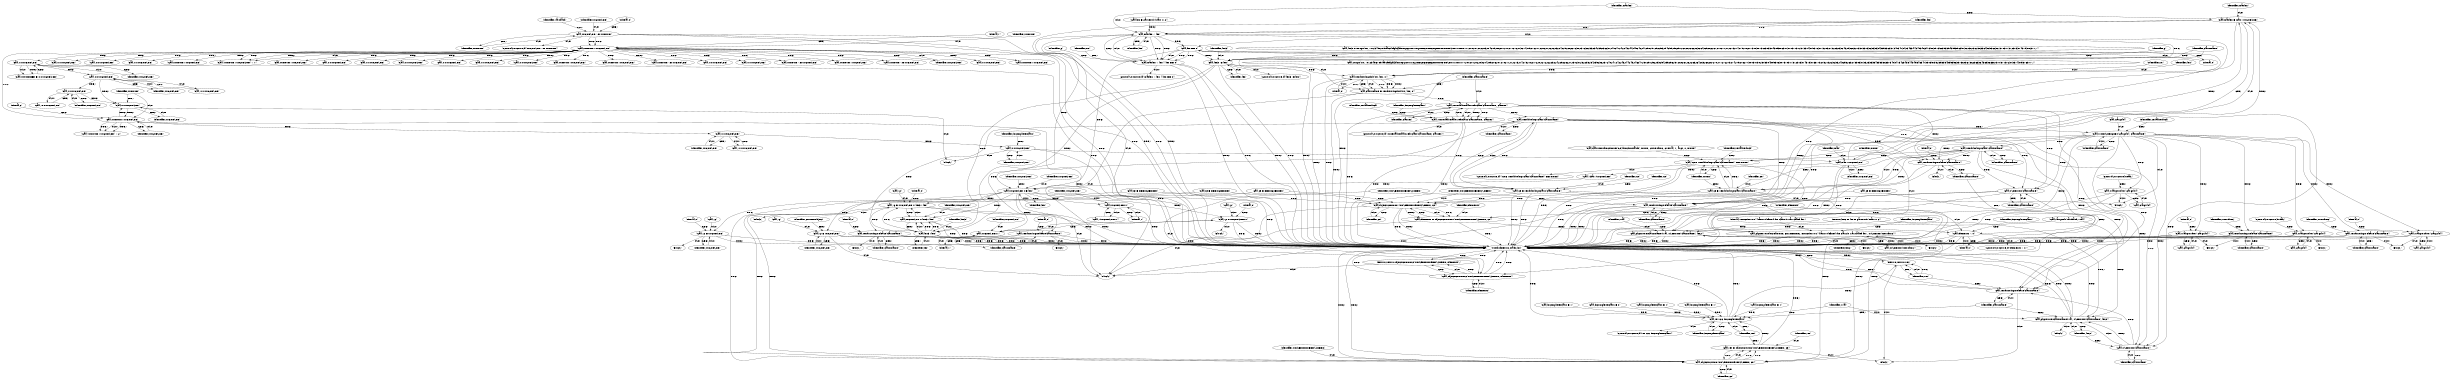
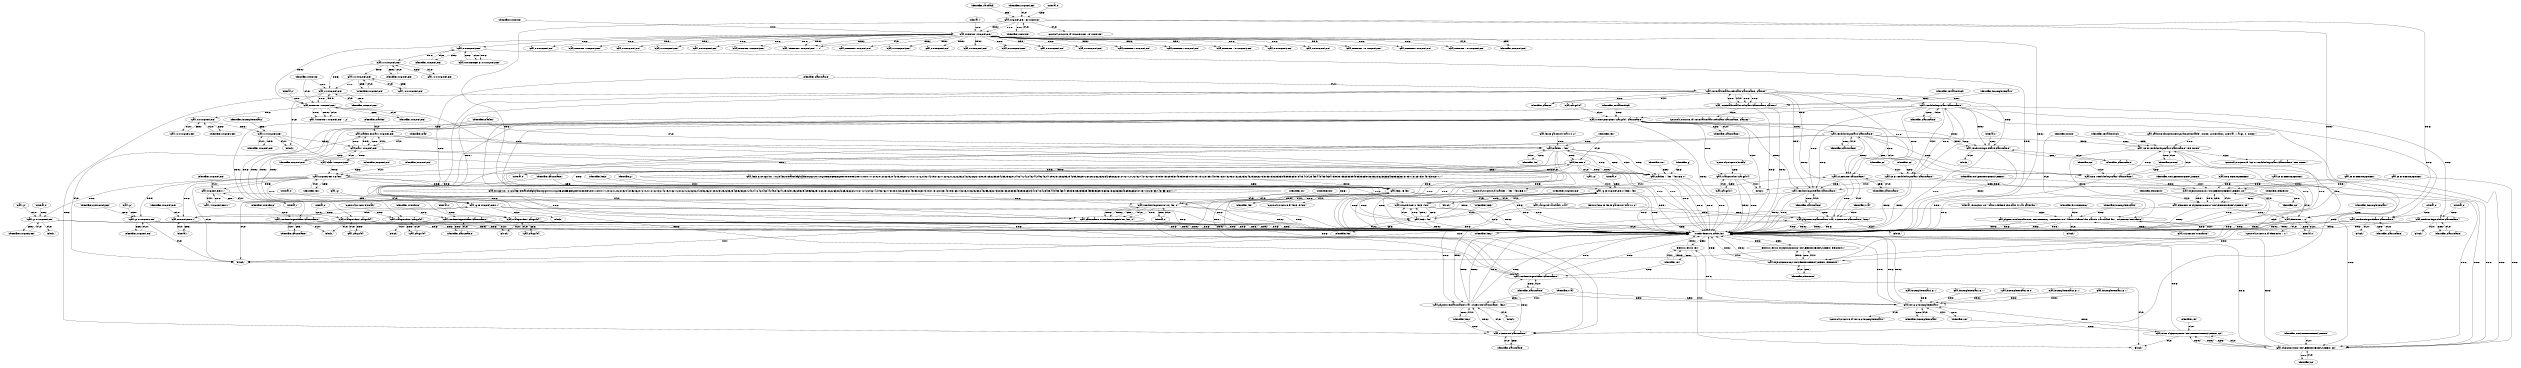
node "(Call,zend_string_init(str, len, 0))": label "(Call,zend_string_init(str, len, 0))" -> "(Call,zend_string_return(str, len, 0))"
edge "(Call,class_name = zend_string_init(str, len, 0))" -> "(Call,unserialize_allowed_class(class_name, classes))": reversed
node "(Identifier,E_WARNING)": added
